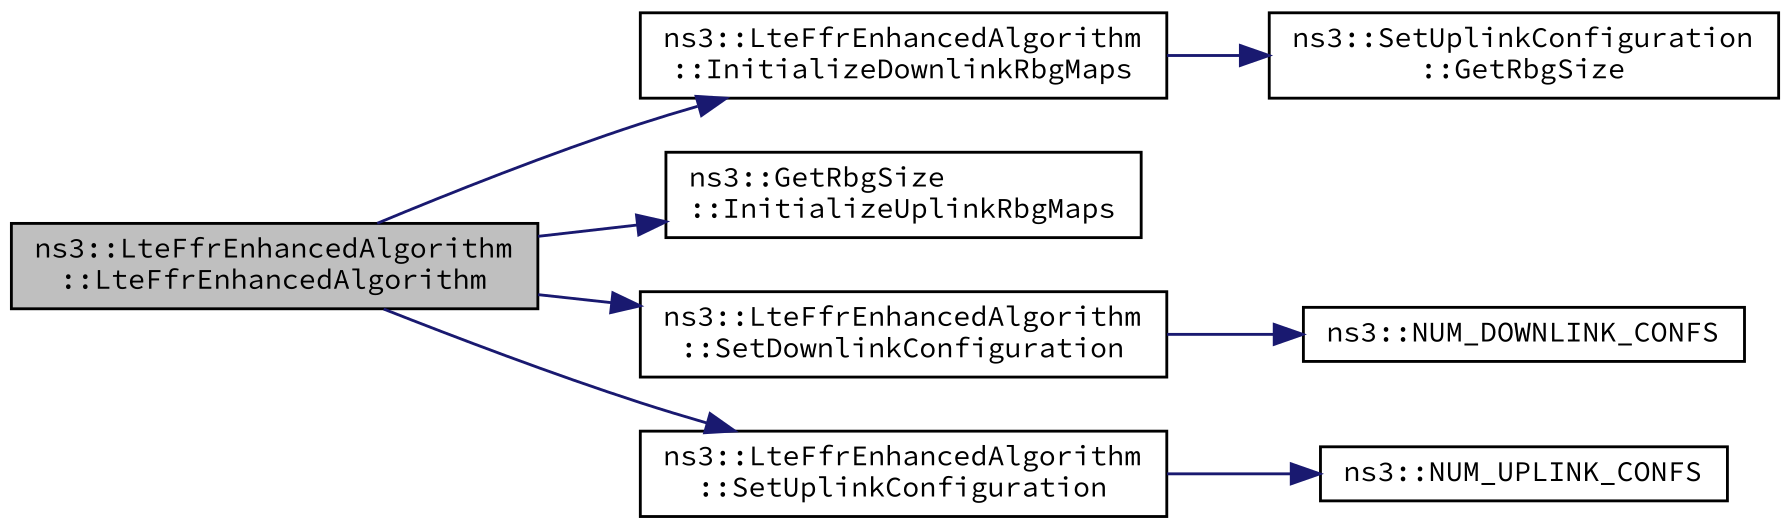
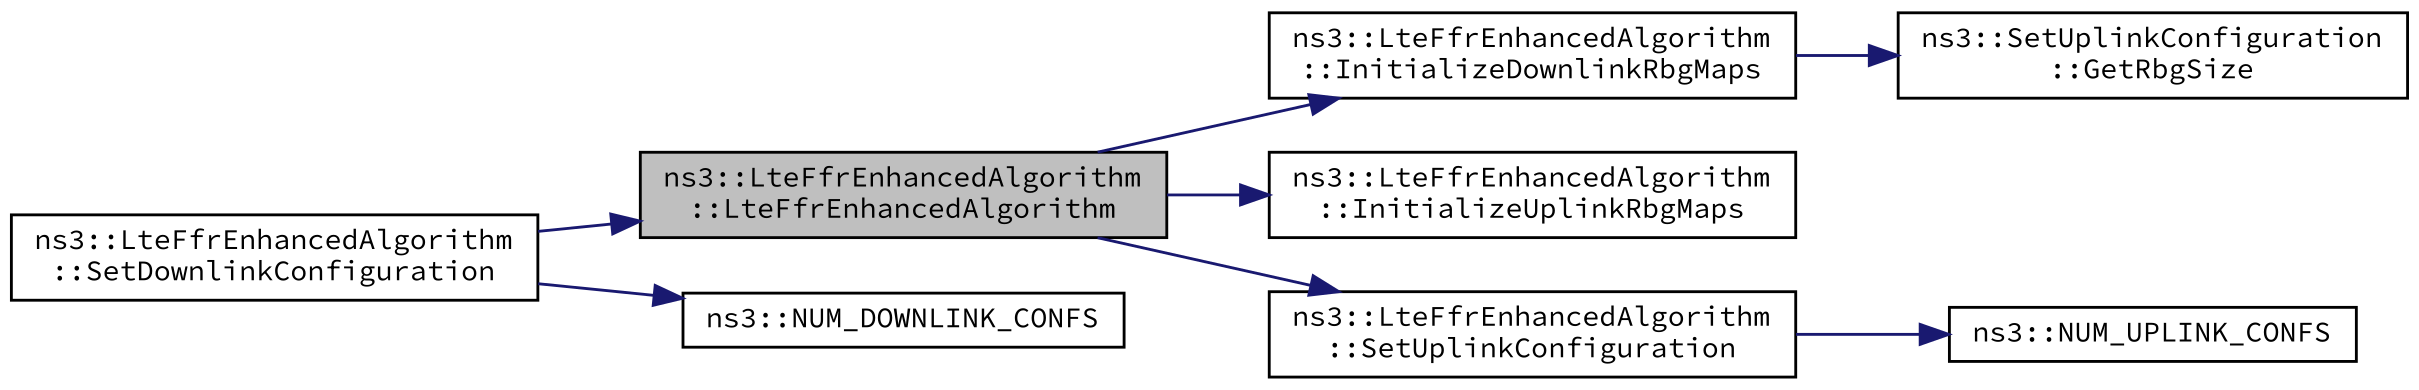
node "ns3::GetRbgSize ::InitializeUplinkRbgMaps": label "ns3::GetRbgSize ::InitializeUplinkRbgMaps" -> "ns3::LteFfrEnhancedAlgorithm ::InitializeUplinkRbgMaps"
edge "ns3::LteFfrEnhancedAlgorithm ::LteFfrEnhancedAlgorithm" -> "ns3::LteFfrEnhancedAlgorithm ::SetDownlinkConfiguration": reversed
